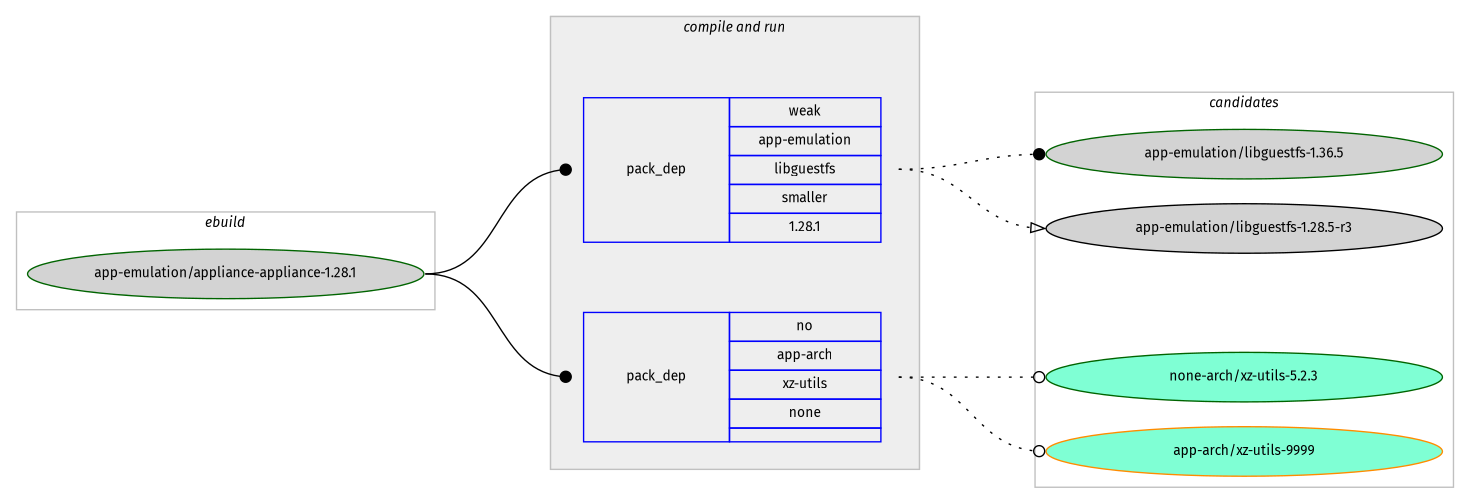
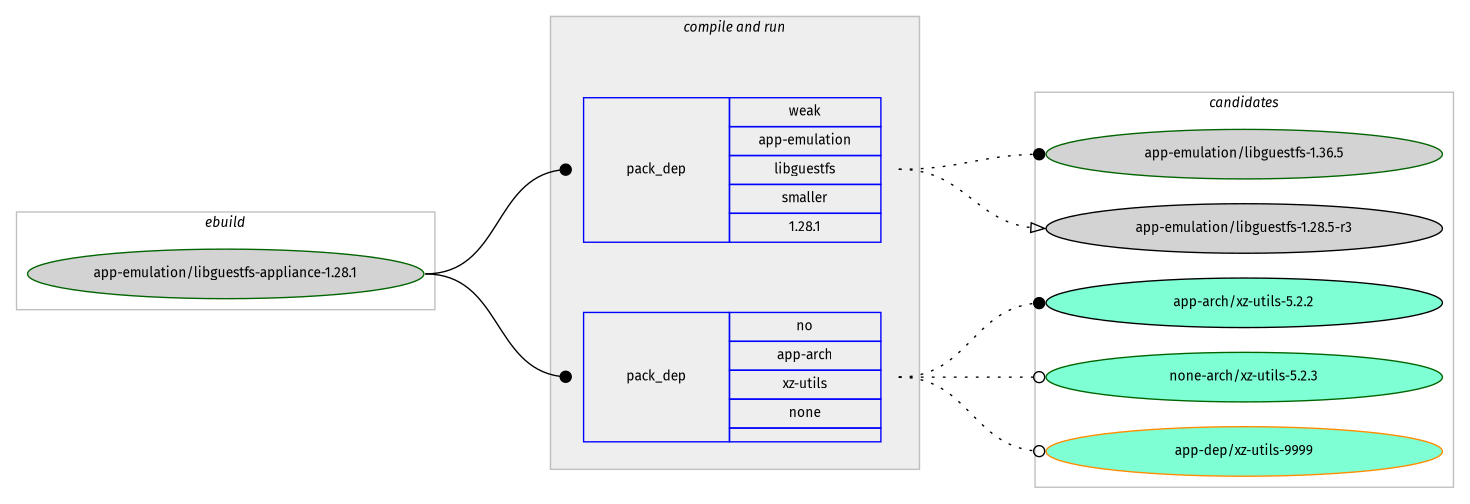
node "app-emulation/appliance-appliance-1.28.1": label "app-emulation/appliance-appliance-1.28.1" -> "app-emulation/libguestfs-appliance-1.28.1"
node "app-arch/xz-utils-5.2.2": added
node "app-arch/xz-utils-9999": label "app-arch/xz-utils-9999" -> "app-dep/xz-utils-9999"
